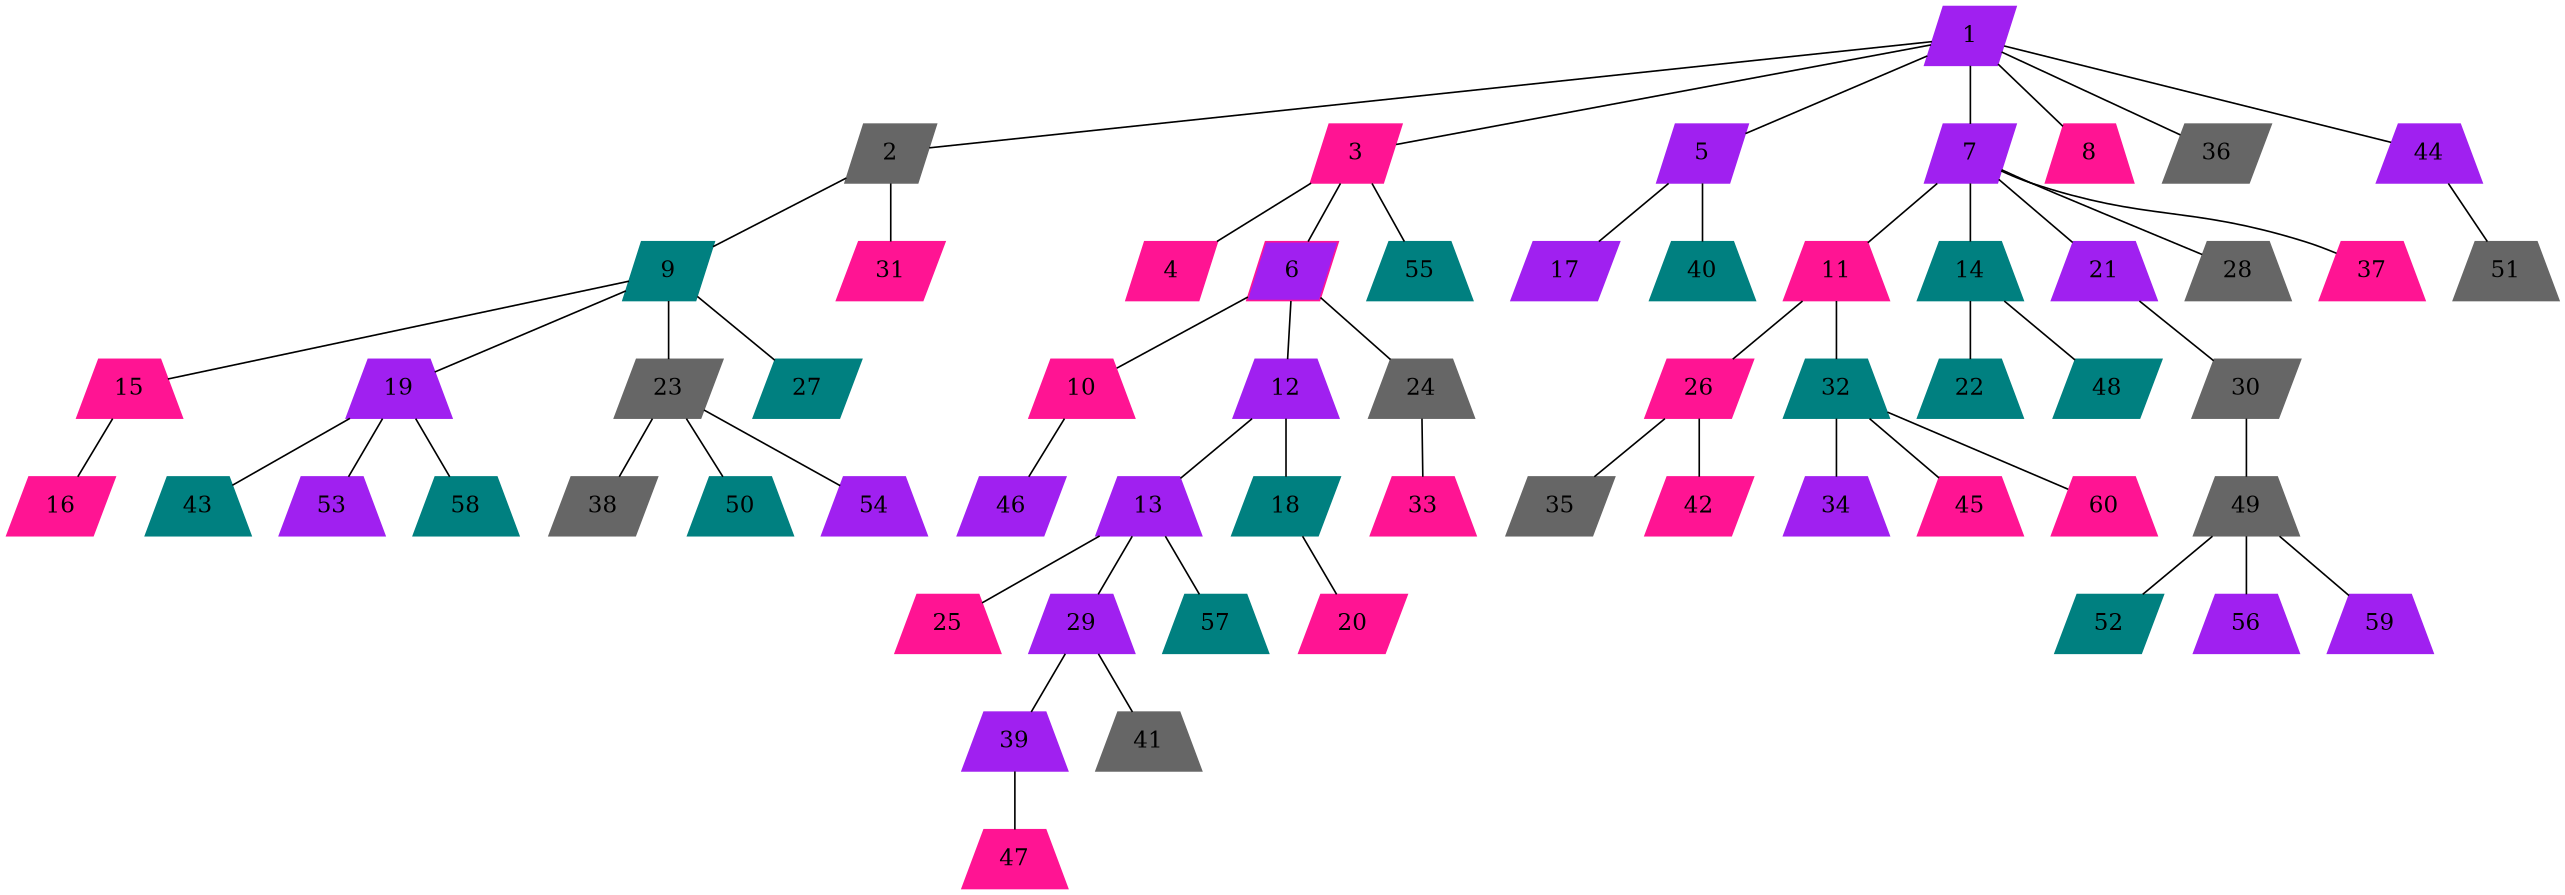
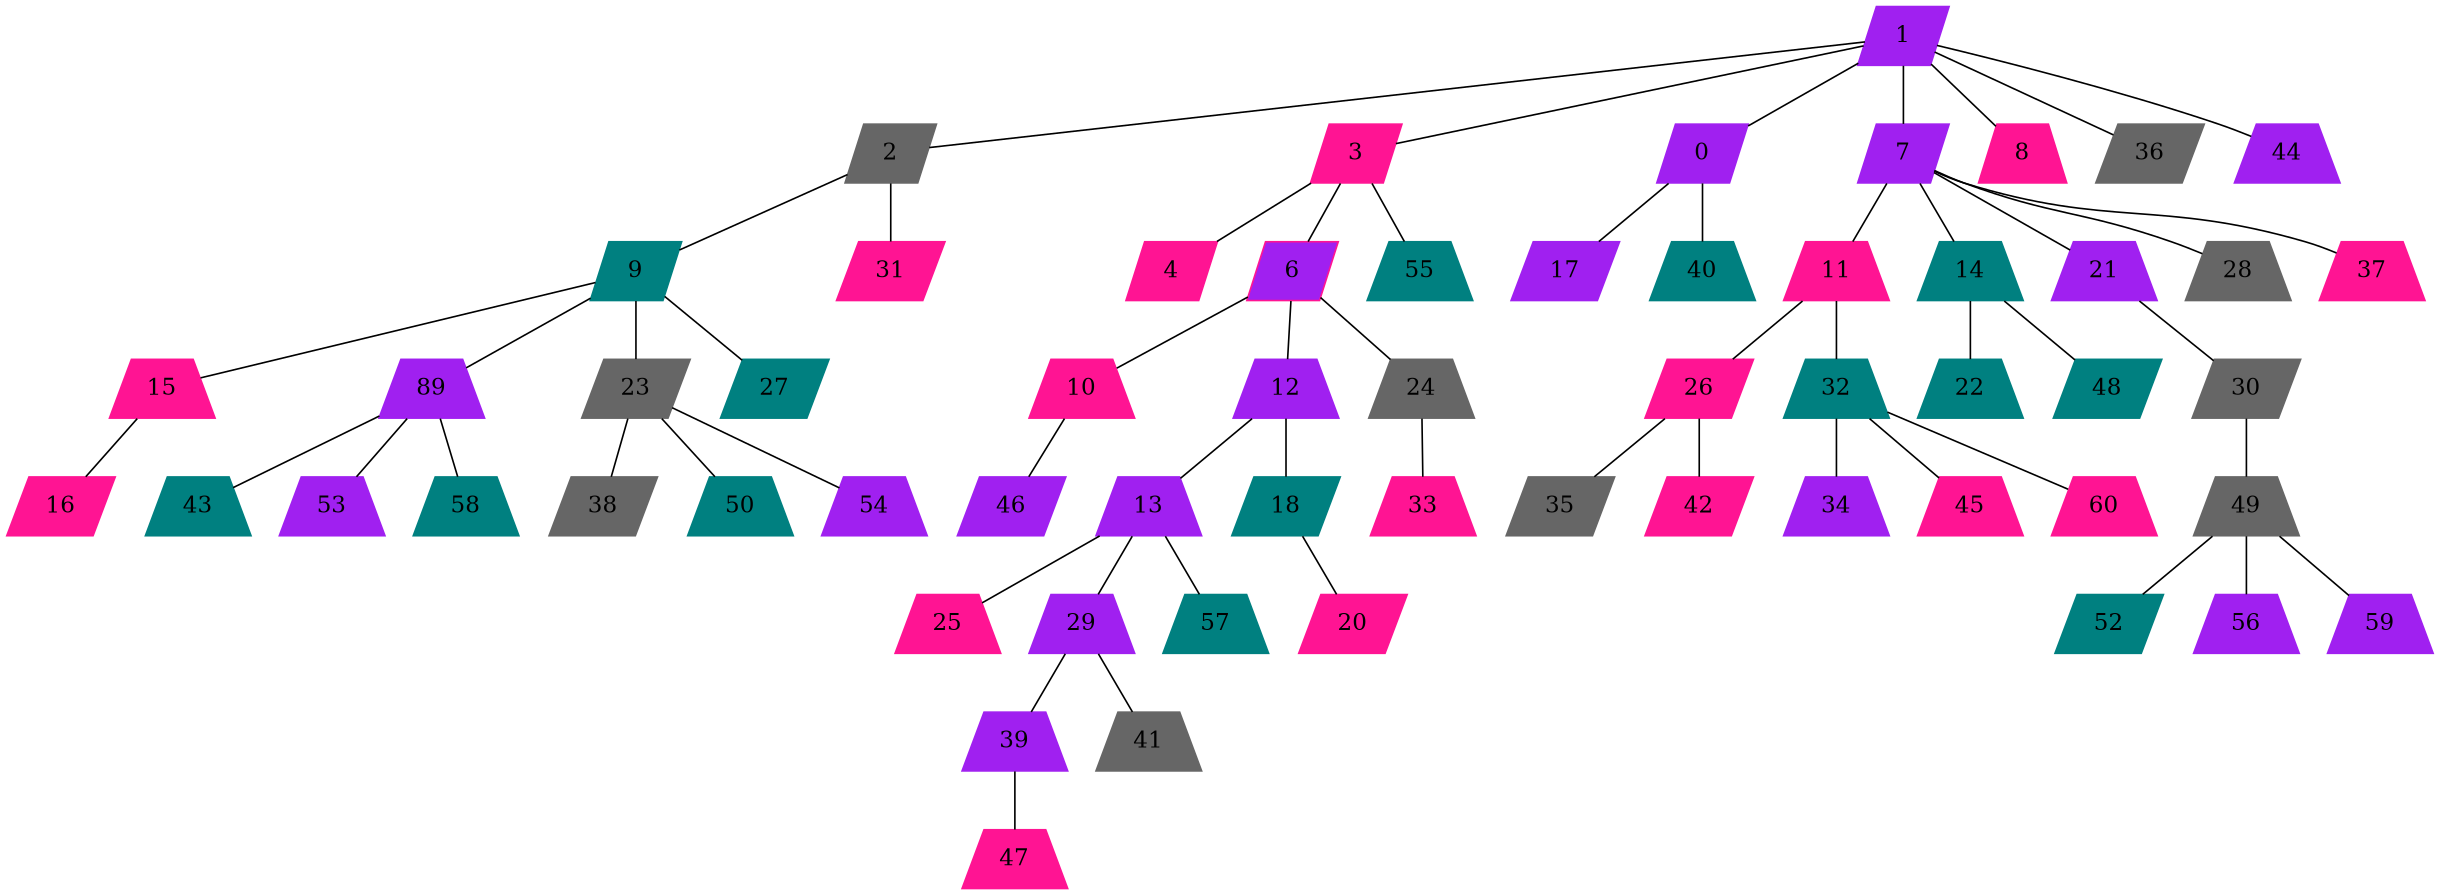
node "5": label "5" -> "0"
node "51": removed
node "19": label "19" -> "89"
